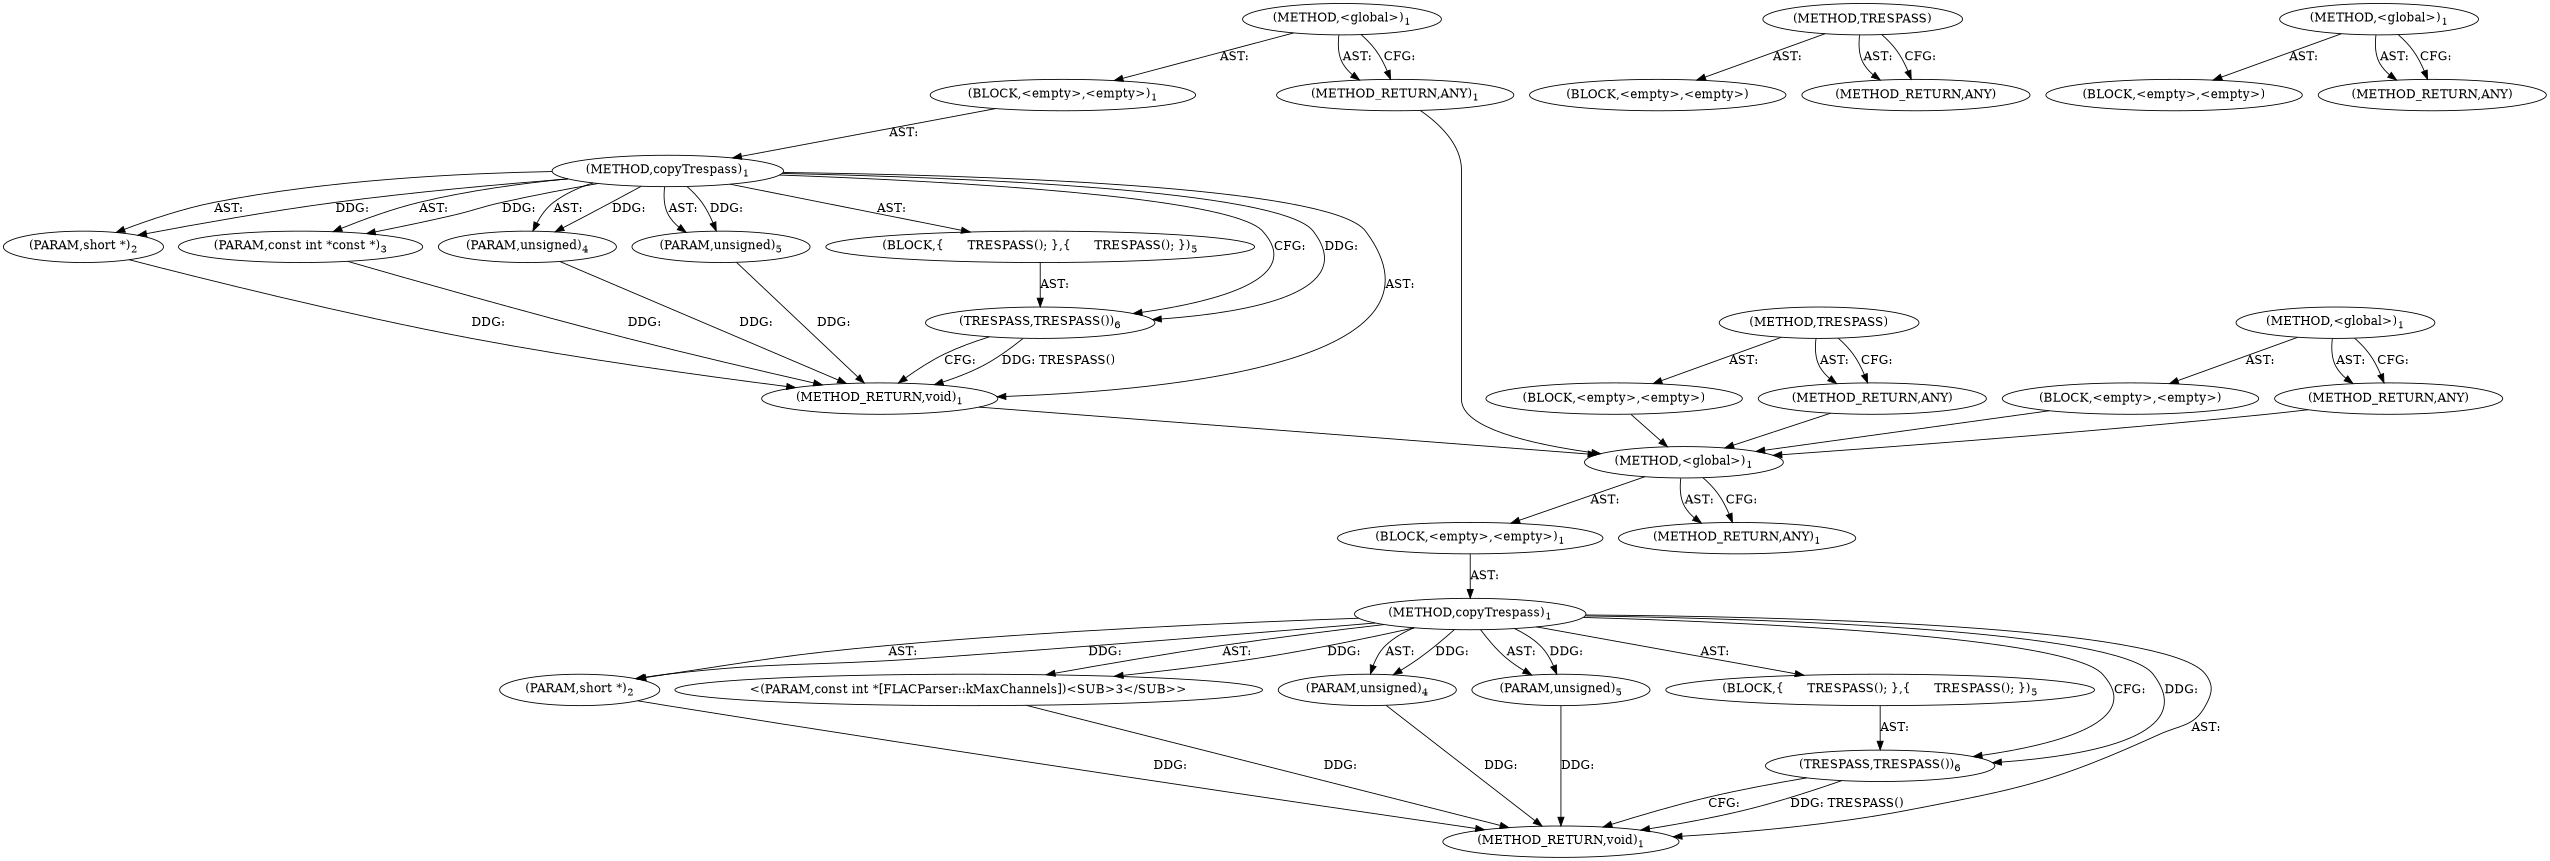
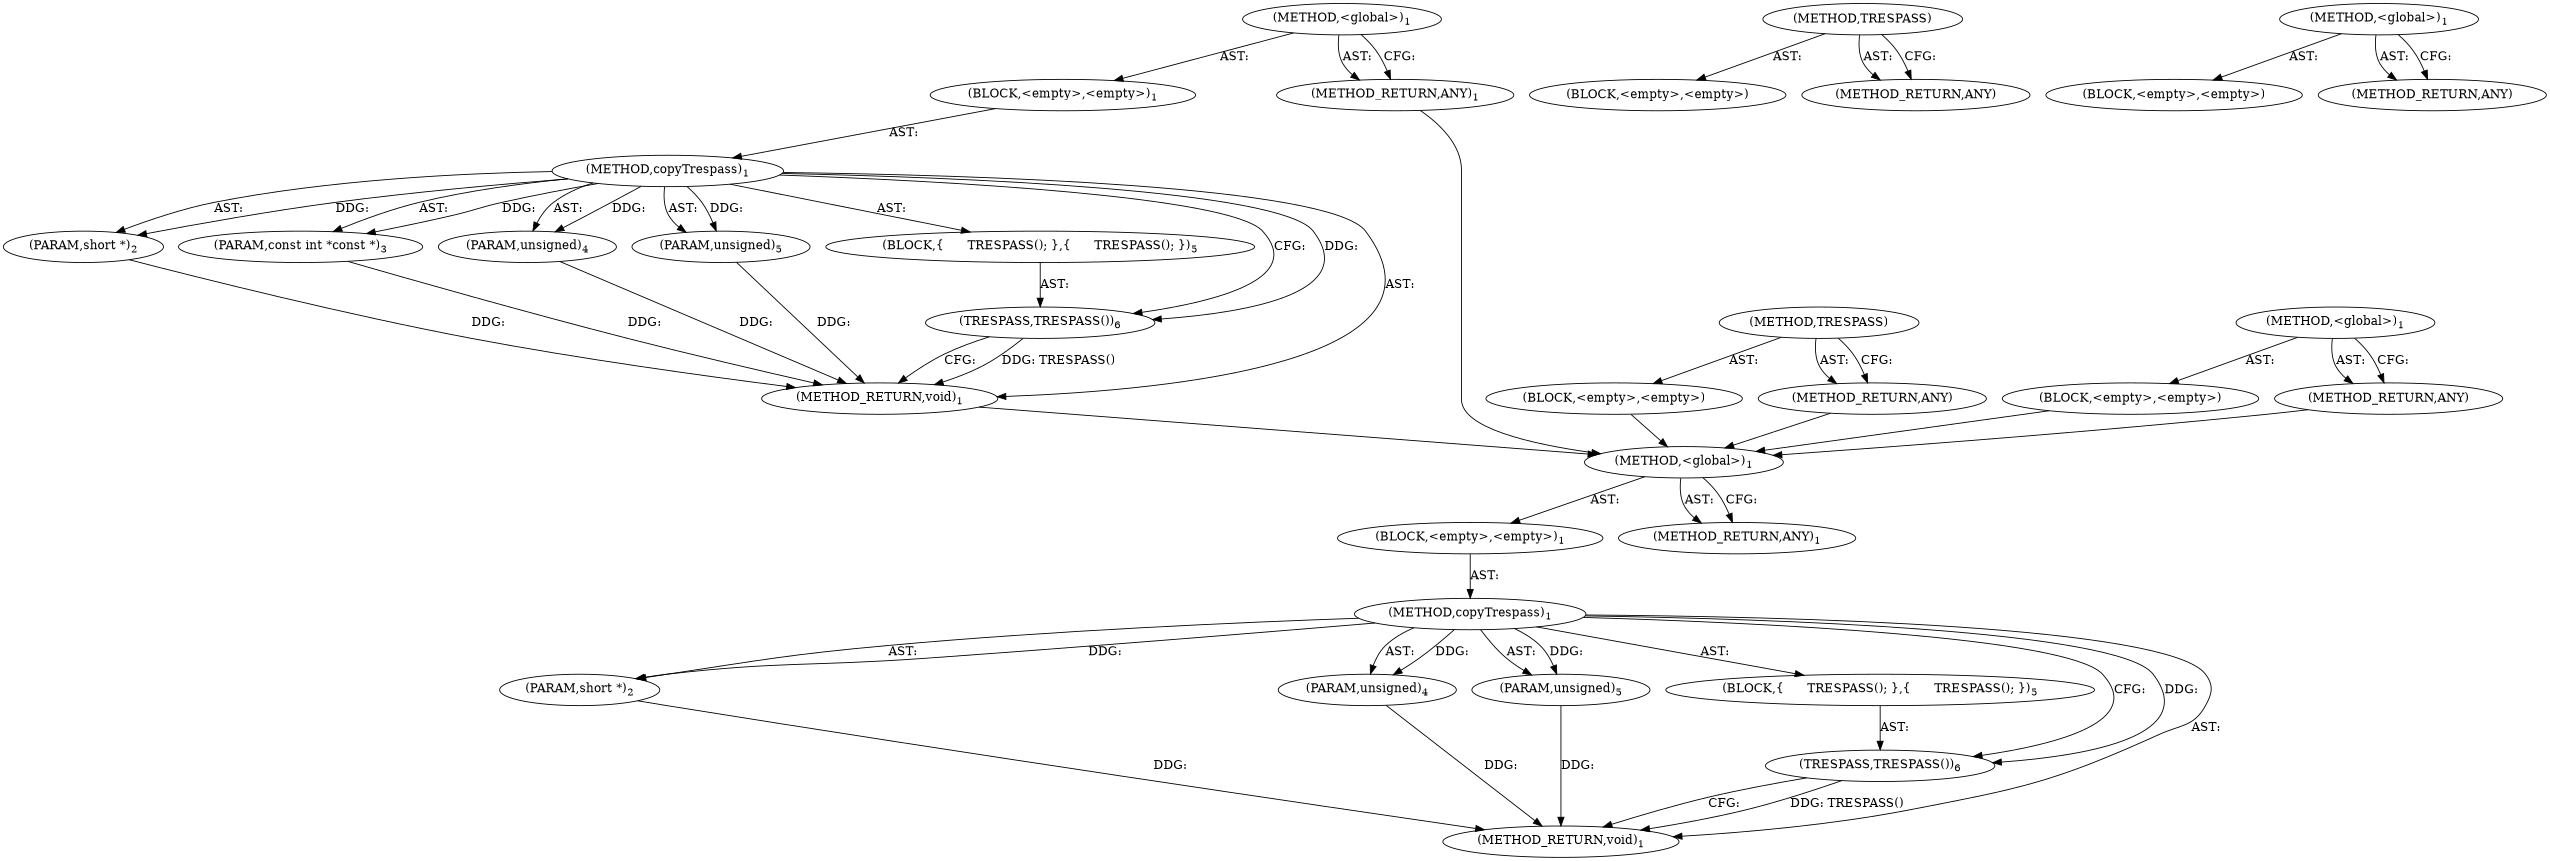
node "<(PARAM,const int *[FLACParser::kMaxChannels])<SUB>3</SUB>>": removed
